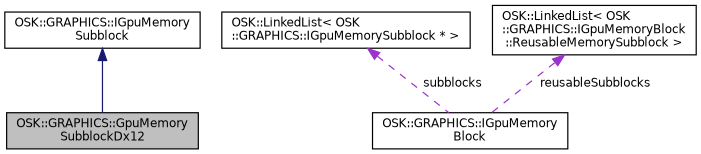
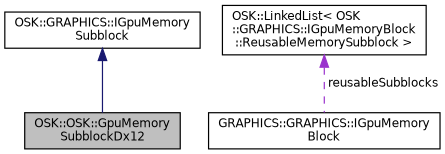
node "OSK::LinkedList< OSK ::GRAPHICS::IGpuMemorySubblock * >": removed
node "OSK::GRAPHICS::GpuMemory SubblockDx12": label "OSK::GRAPHICS::GpuMemory SubblockDx12" -> "OSK::OSK::GpuMemory SubblockDx12"
node "OSK::GRAPHICS::IGpuMemory Block": label "OSK::GRAPHICS::IGpuMemory Block" -> "GRAPHICS::GRAPHICS::IGpuMemory Block"
